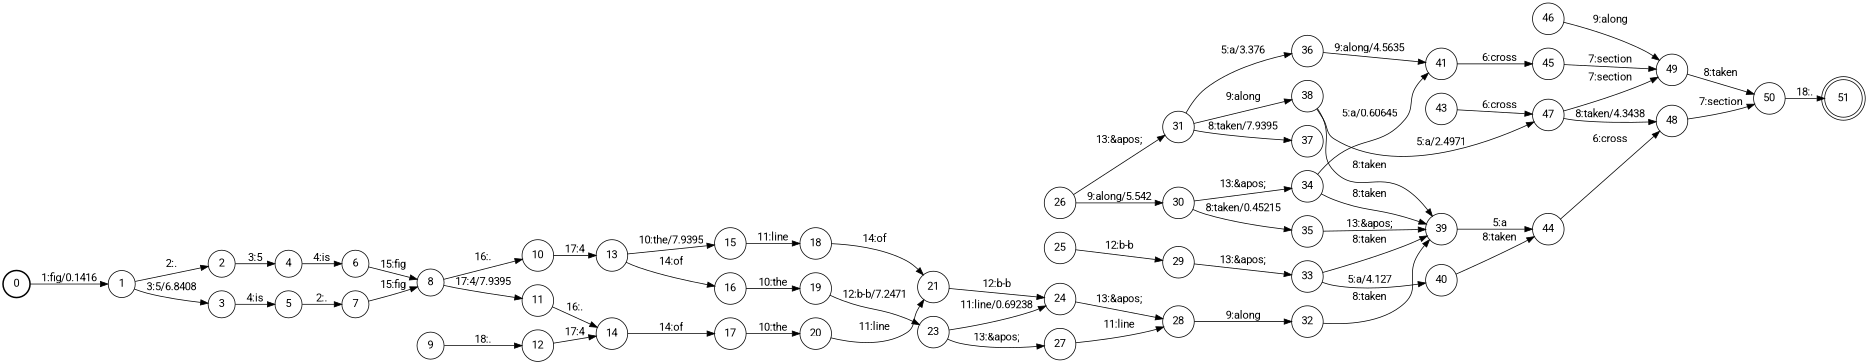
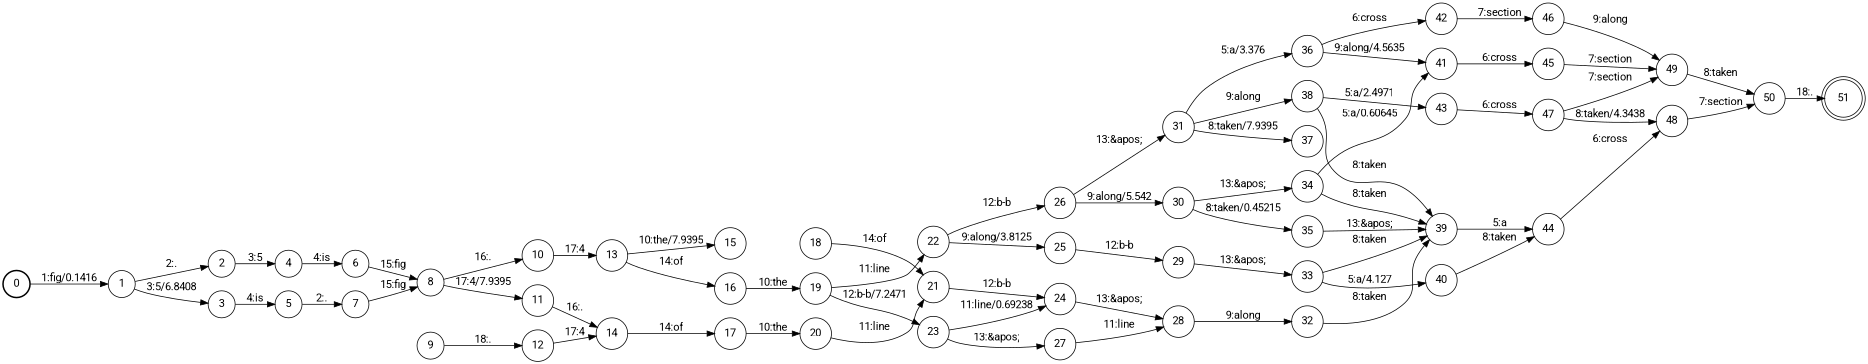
node "42": added
edge "38" -> "47": now "38" -> "43"
node "22": added
edge "15" -> "18": removed, label "11:line"
